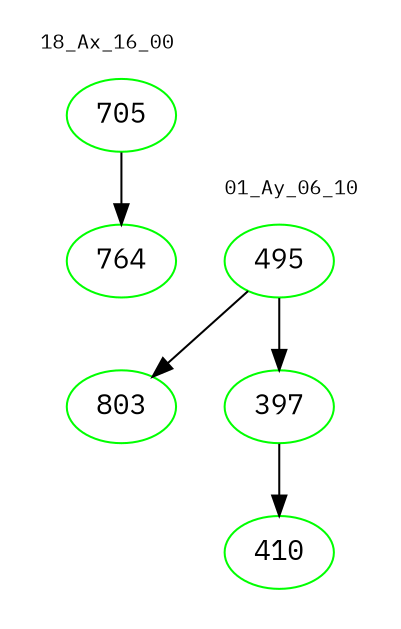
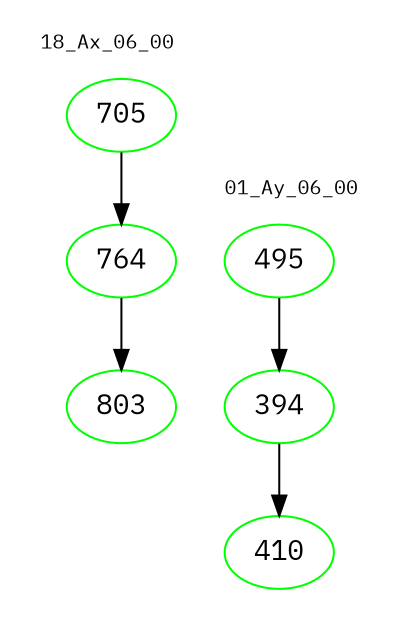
cluster "18_Ax_16_00": label "18_Ax_16_00" -> "18_Ax_06_00"
cluster "01_Ay_06_10": label "01_Ay_06_10" -> "01_Ay_06_00"
edge "495" -> "803": now "764" -> "803"
node "397": label "397" -> "394"
